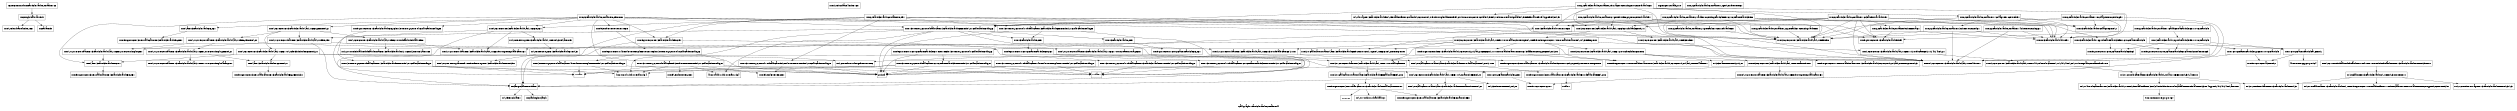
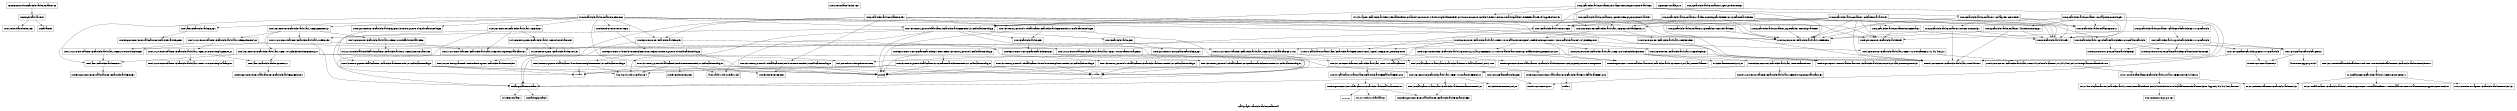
edge "_ZN22ParticleVaultContainerD2Ev" -> "_ZNSt6vectorIP13ParticleVaultSaIS1_EED2Ev": removed
edge "_ZN22ParticleVaultContainer18collapseProcessingEv" -> "_ZN22ParticleVaultContainer14sizeProcessingEv": added
edge "_ZN22ParticleVaultContainer29swapProcessingProcessedVaultsEv" -> "_ZNKSt6vectorIP13ParticleVaultSaIS1_EE4sizeEv": removed
node "_ZNSt6vectorIP13ParticleVaultSaIS1_EE5beginEv": added
